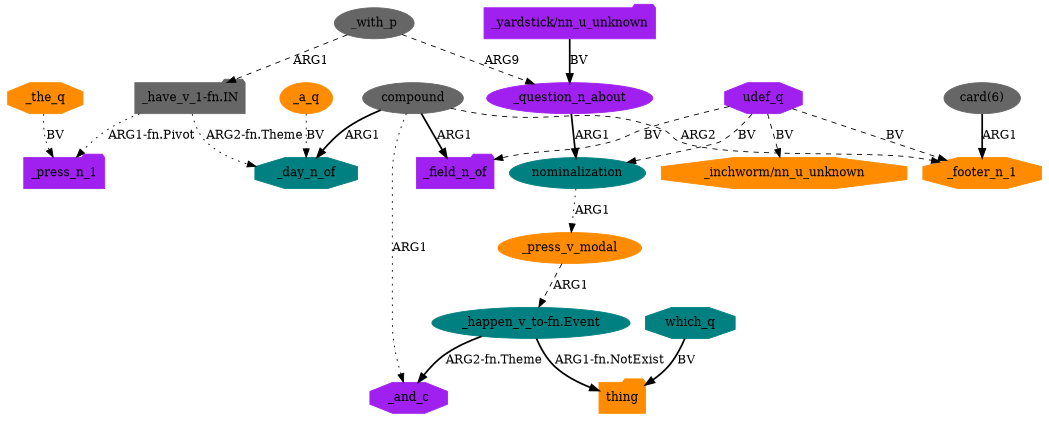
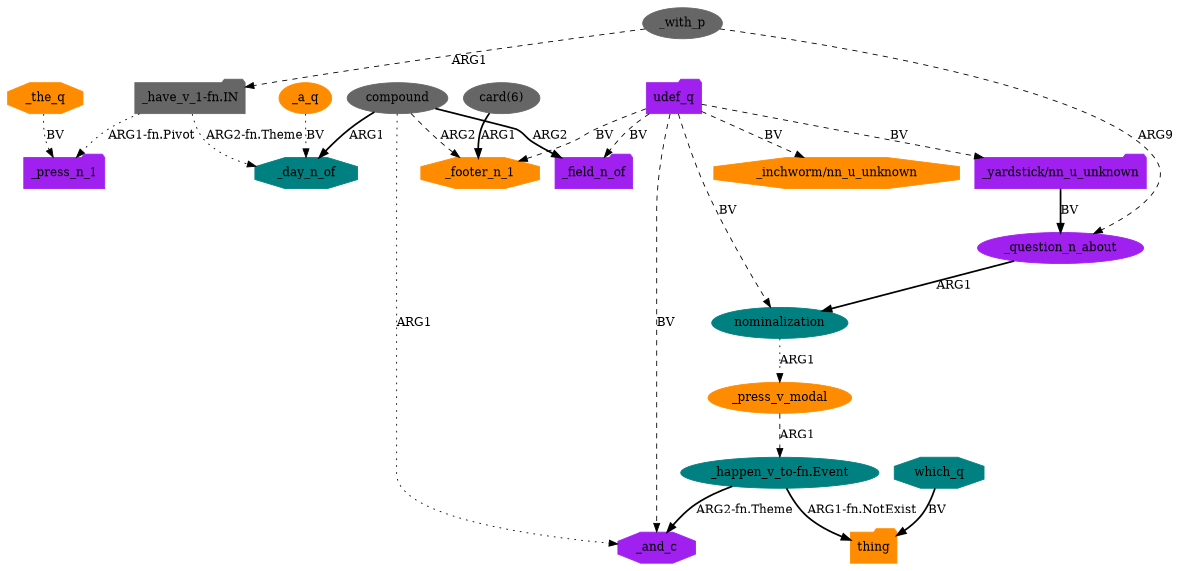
node "udef_q": shape octagon -> folder
edge "udef_q" -> "_yardstick/nn_u_unknown": added, label "BV"
edge "compound" -> "_field_n_of": label "ARG1" -> "ARG2"
edge "udef_q" -> "_and_c": added, label "BV"
